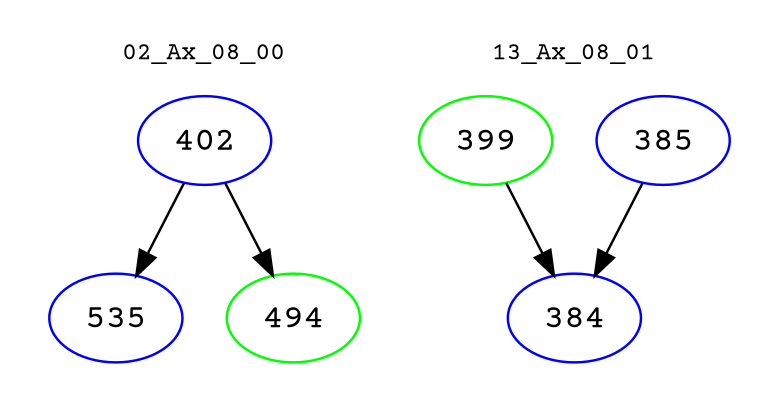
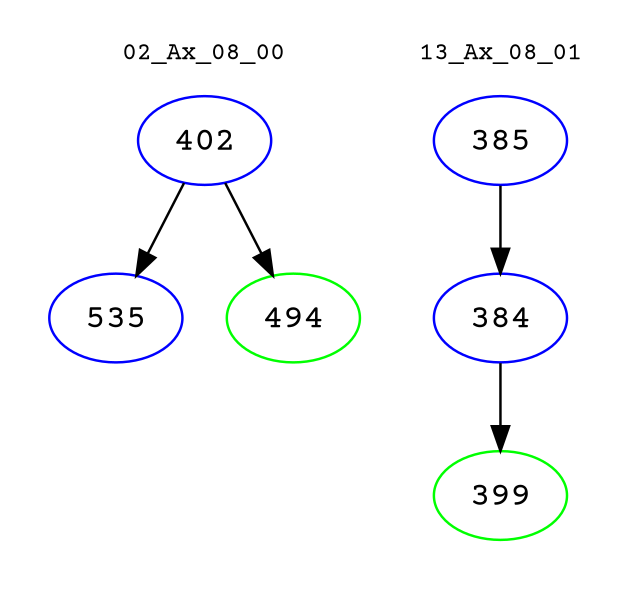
edge "399" -> "384": reversed
